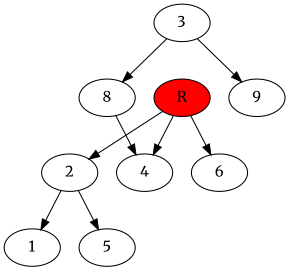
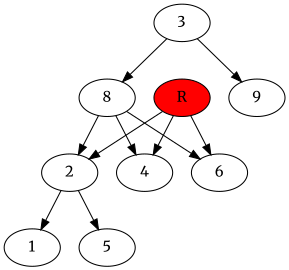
edge "8" -> "2": added
edge "8" -> "6": added
